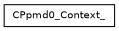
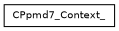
node "CPpmd0_Context_": label "CPpmd0_Context_" -> "CPpmd7_Context_"
